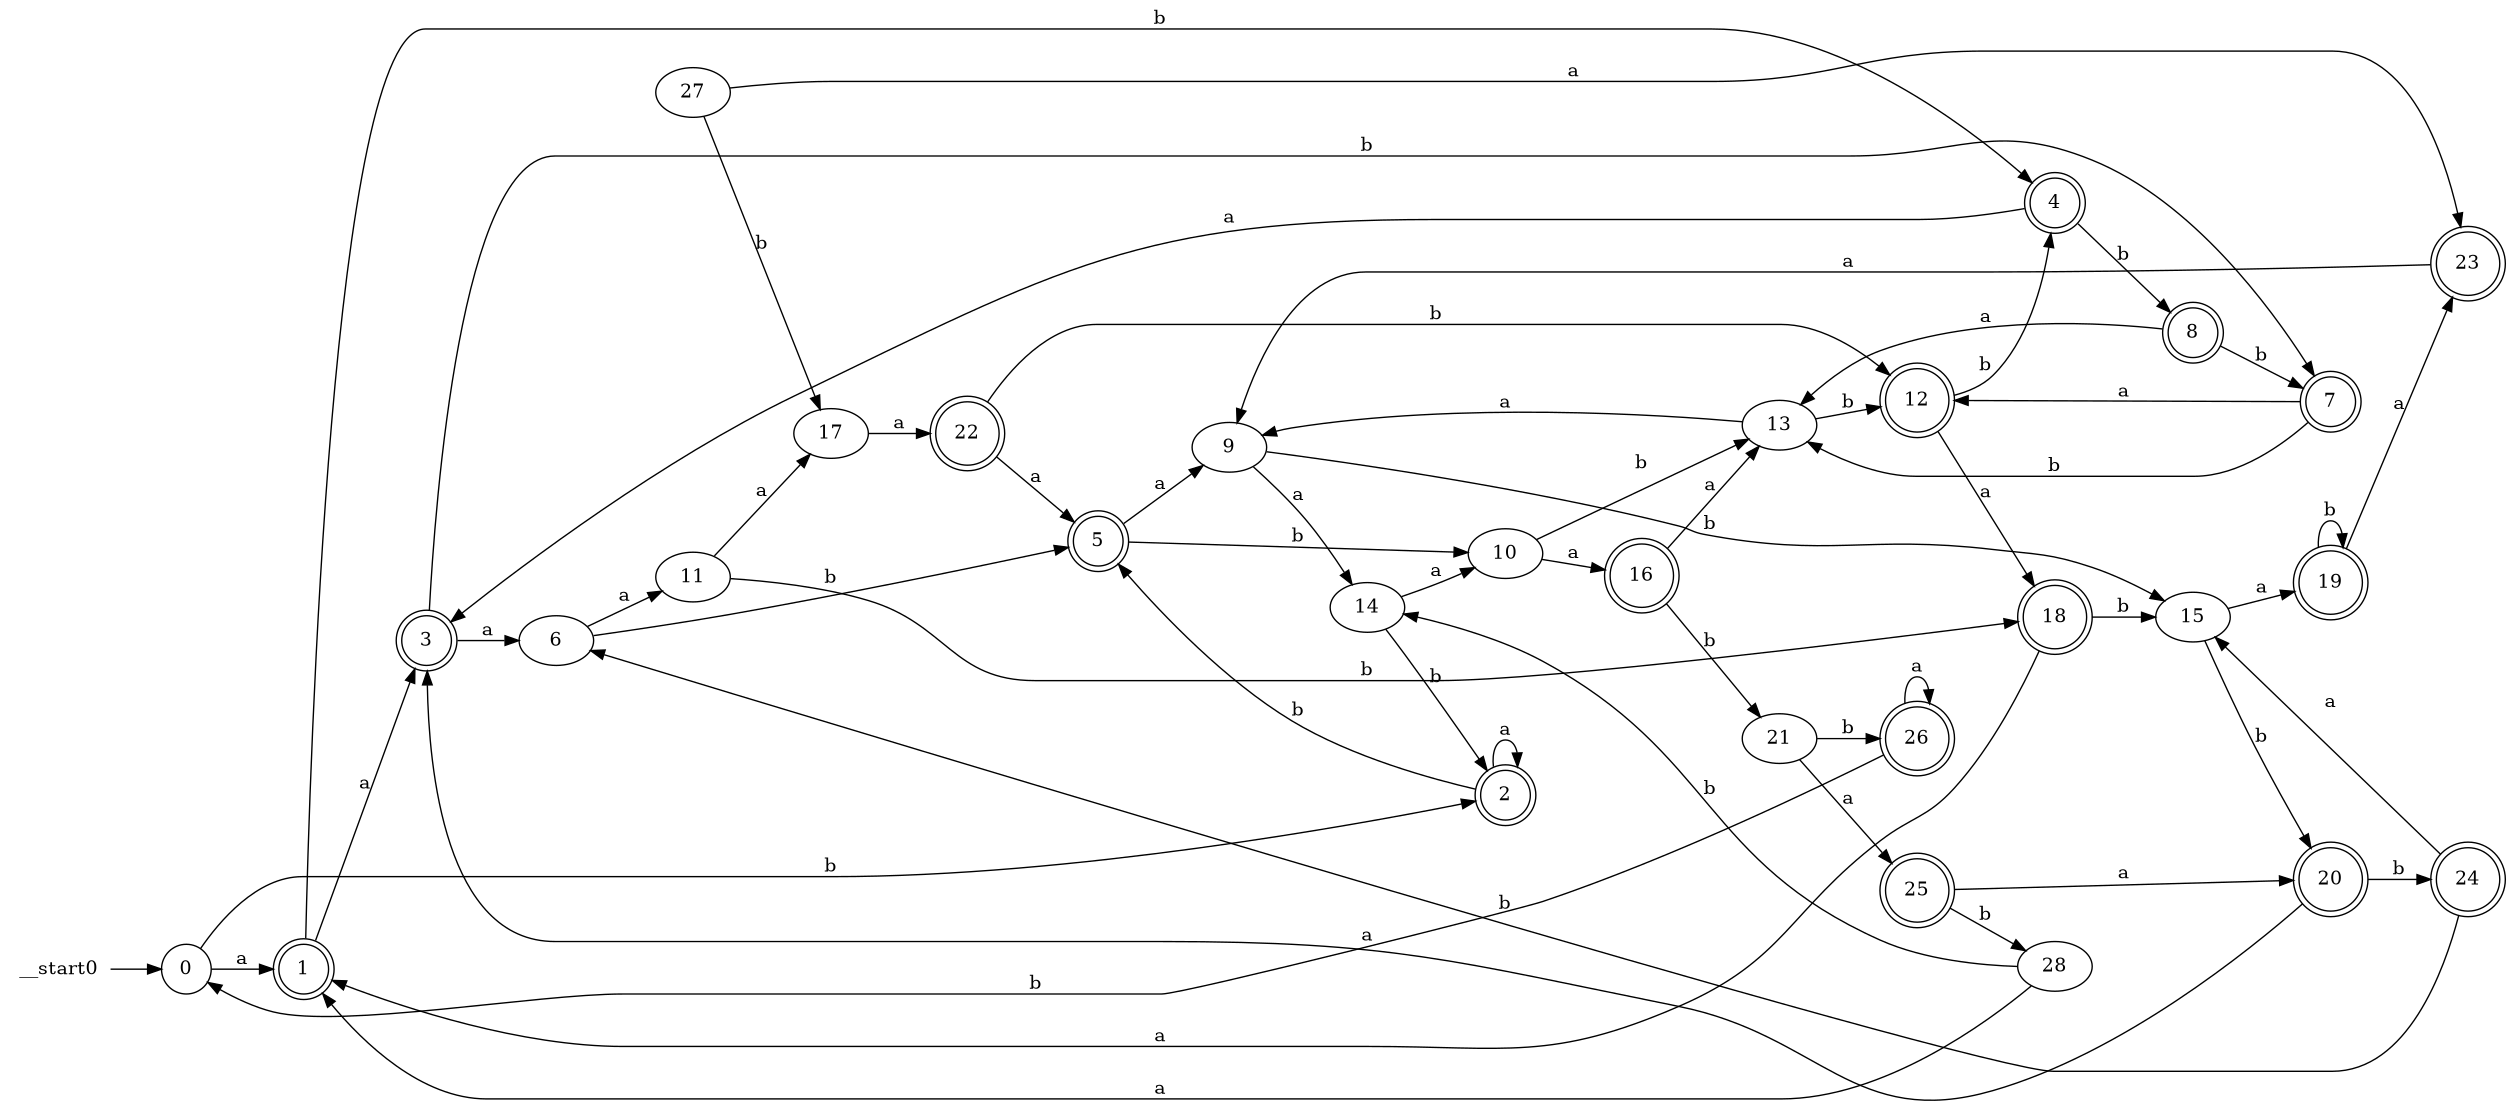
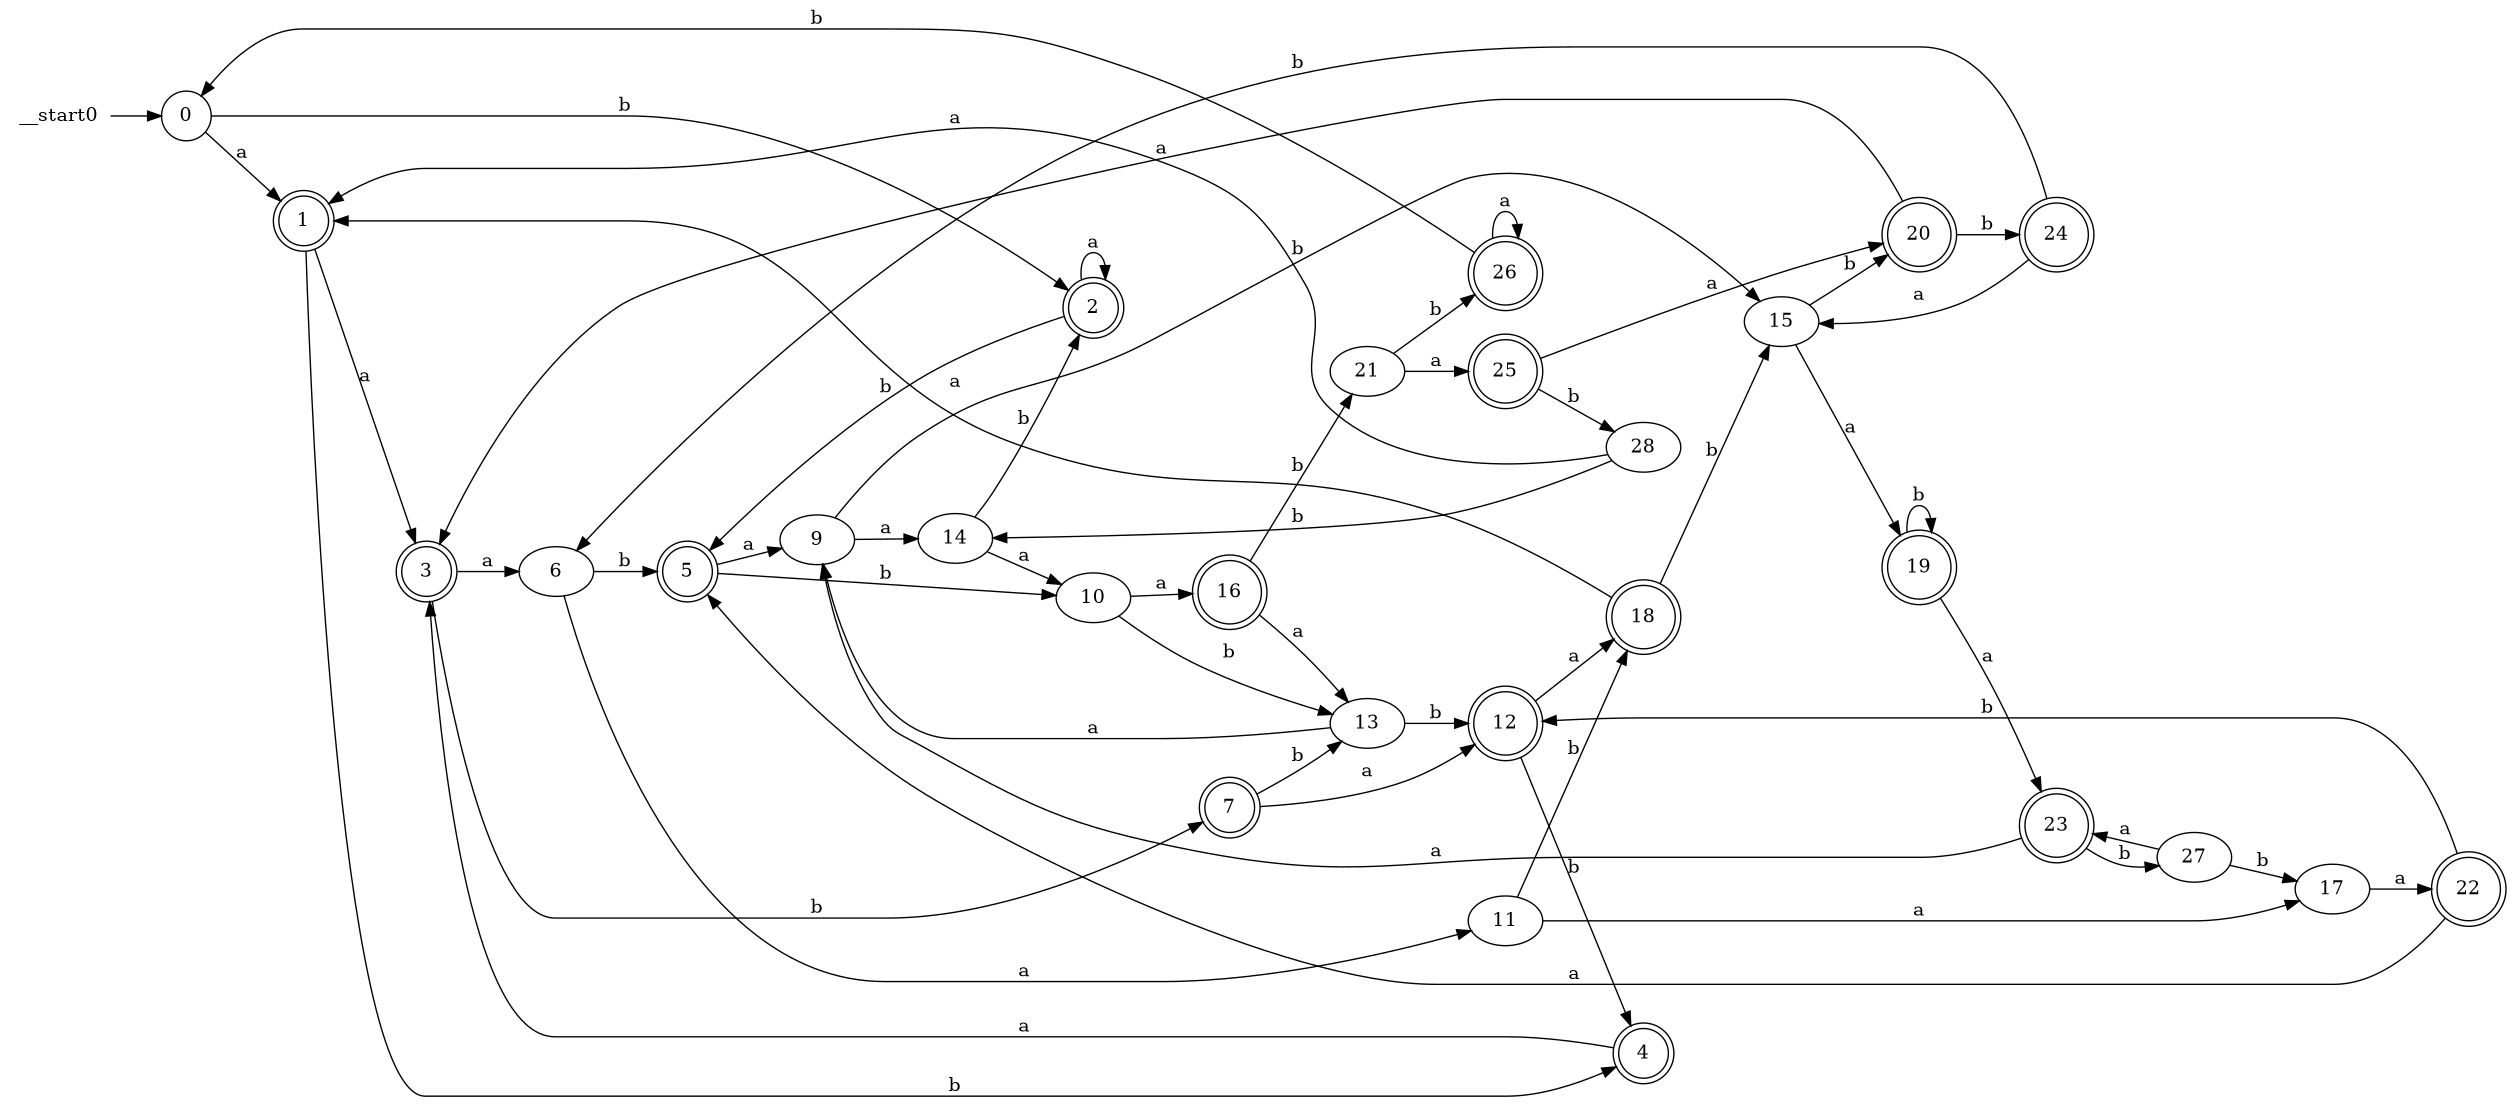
node "8": removed
edge "23" -> "27": added, label "b"
